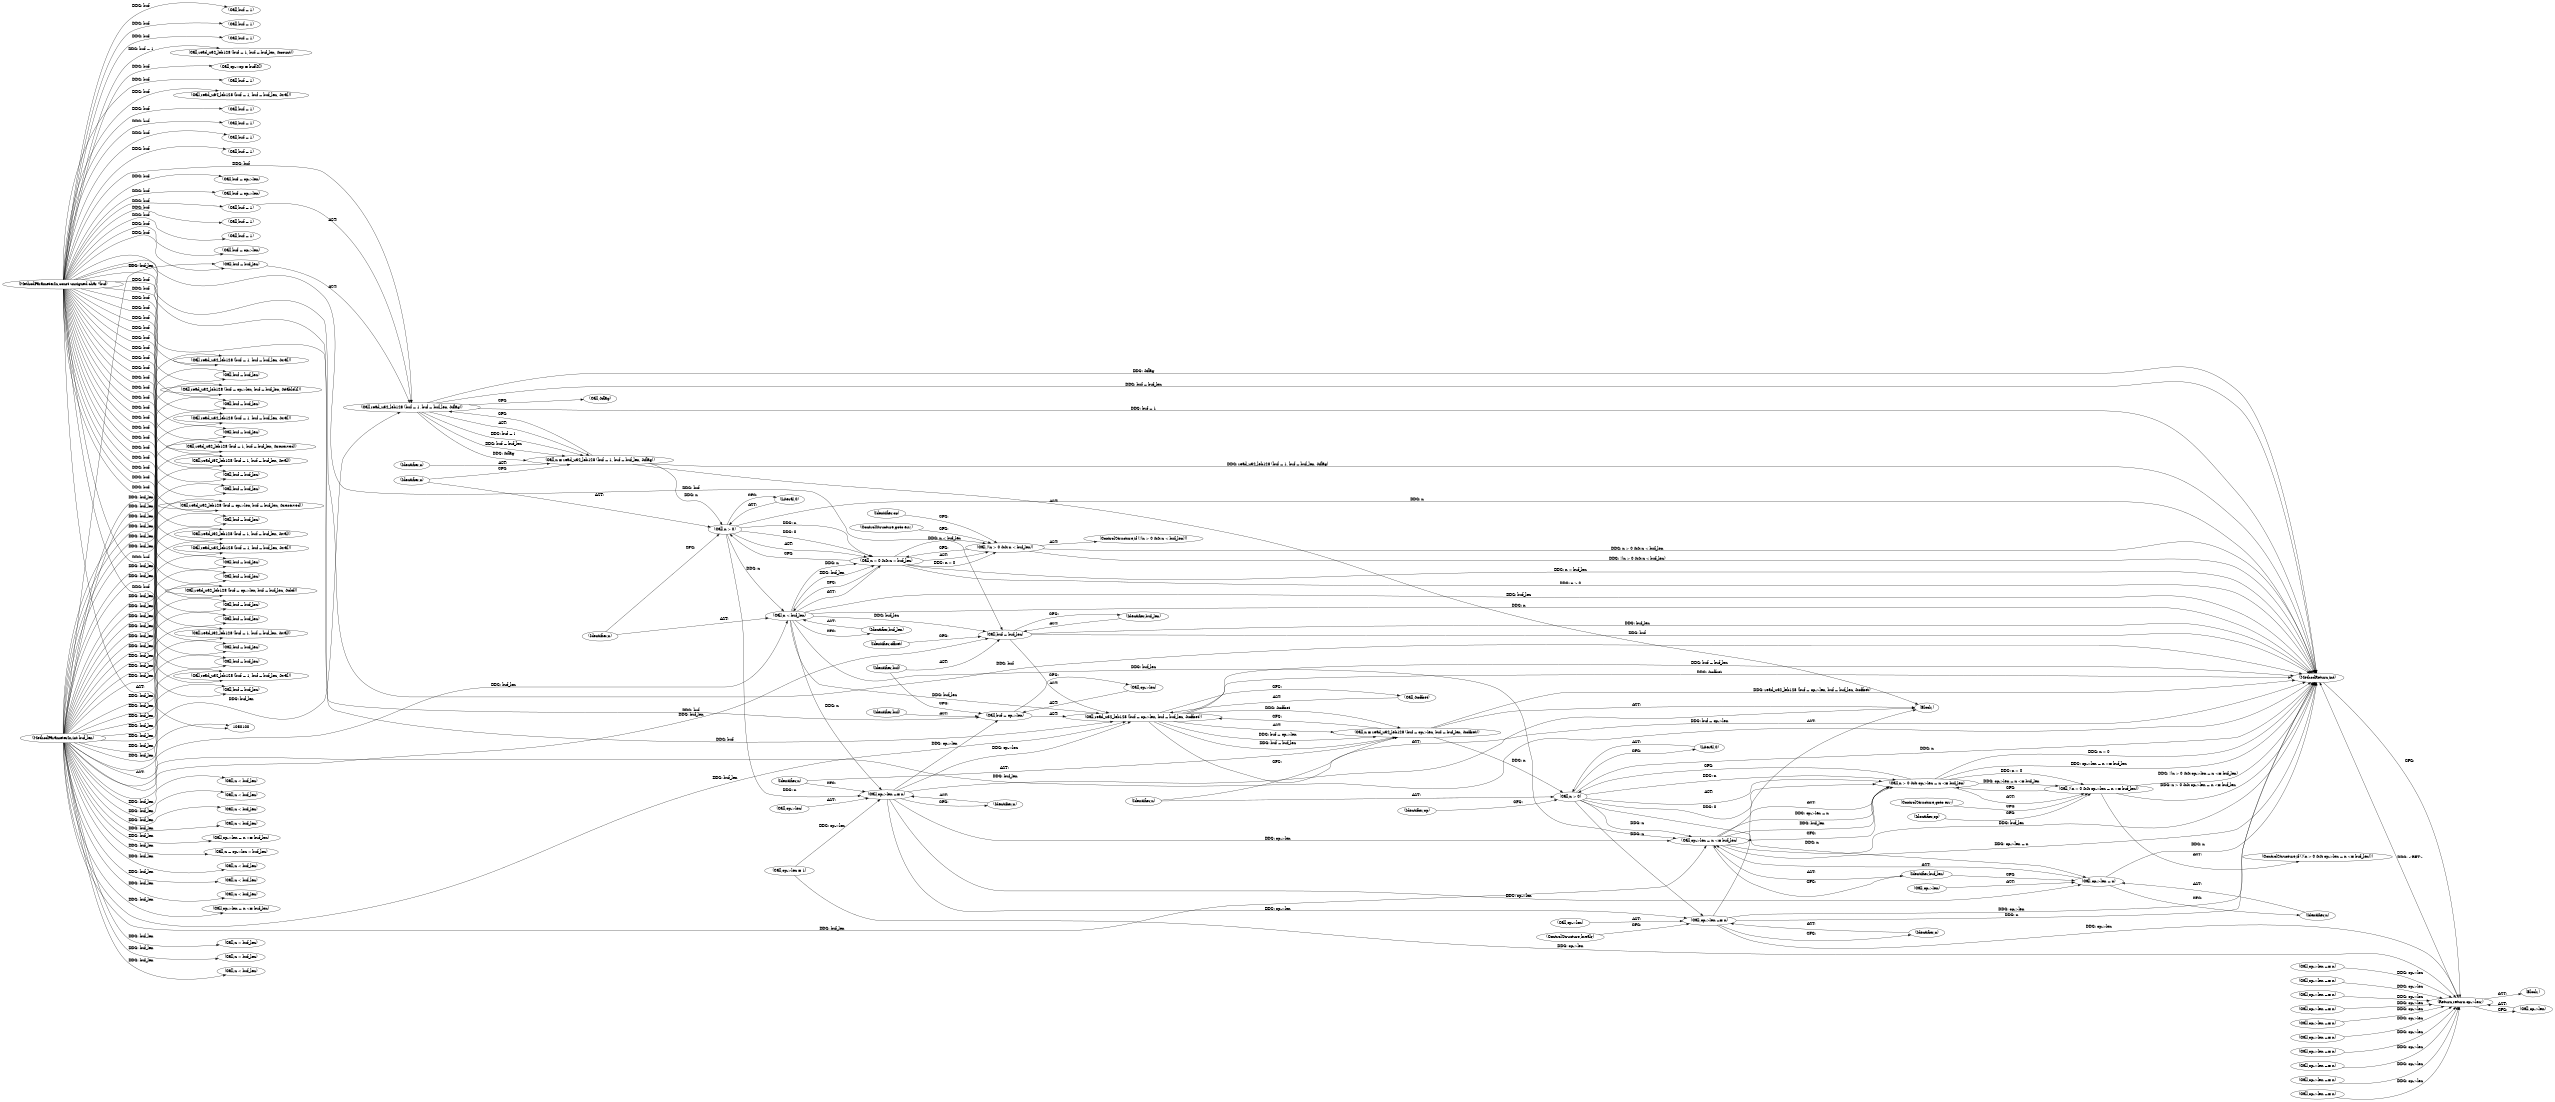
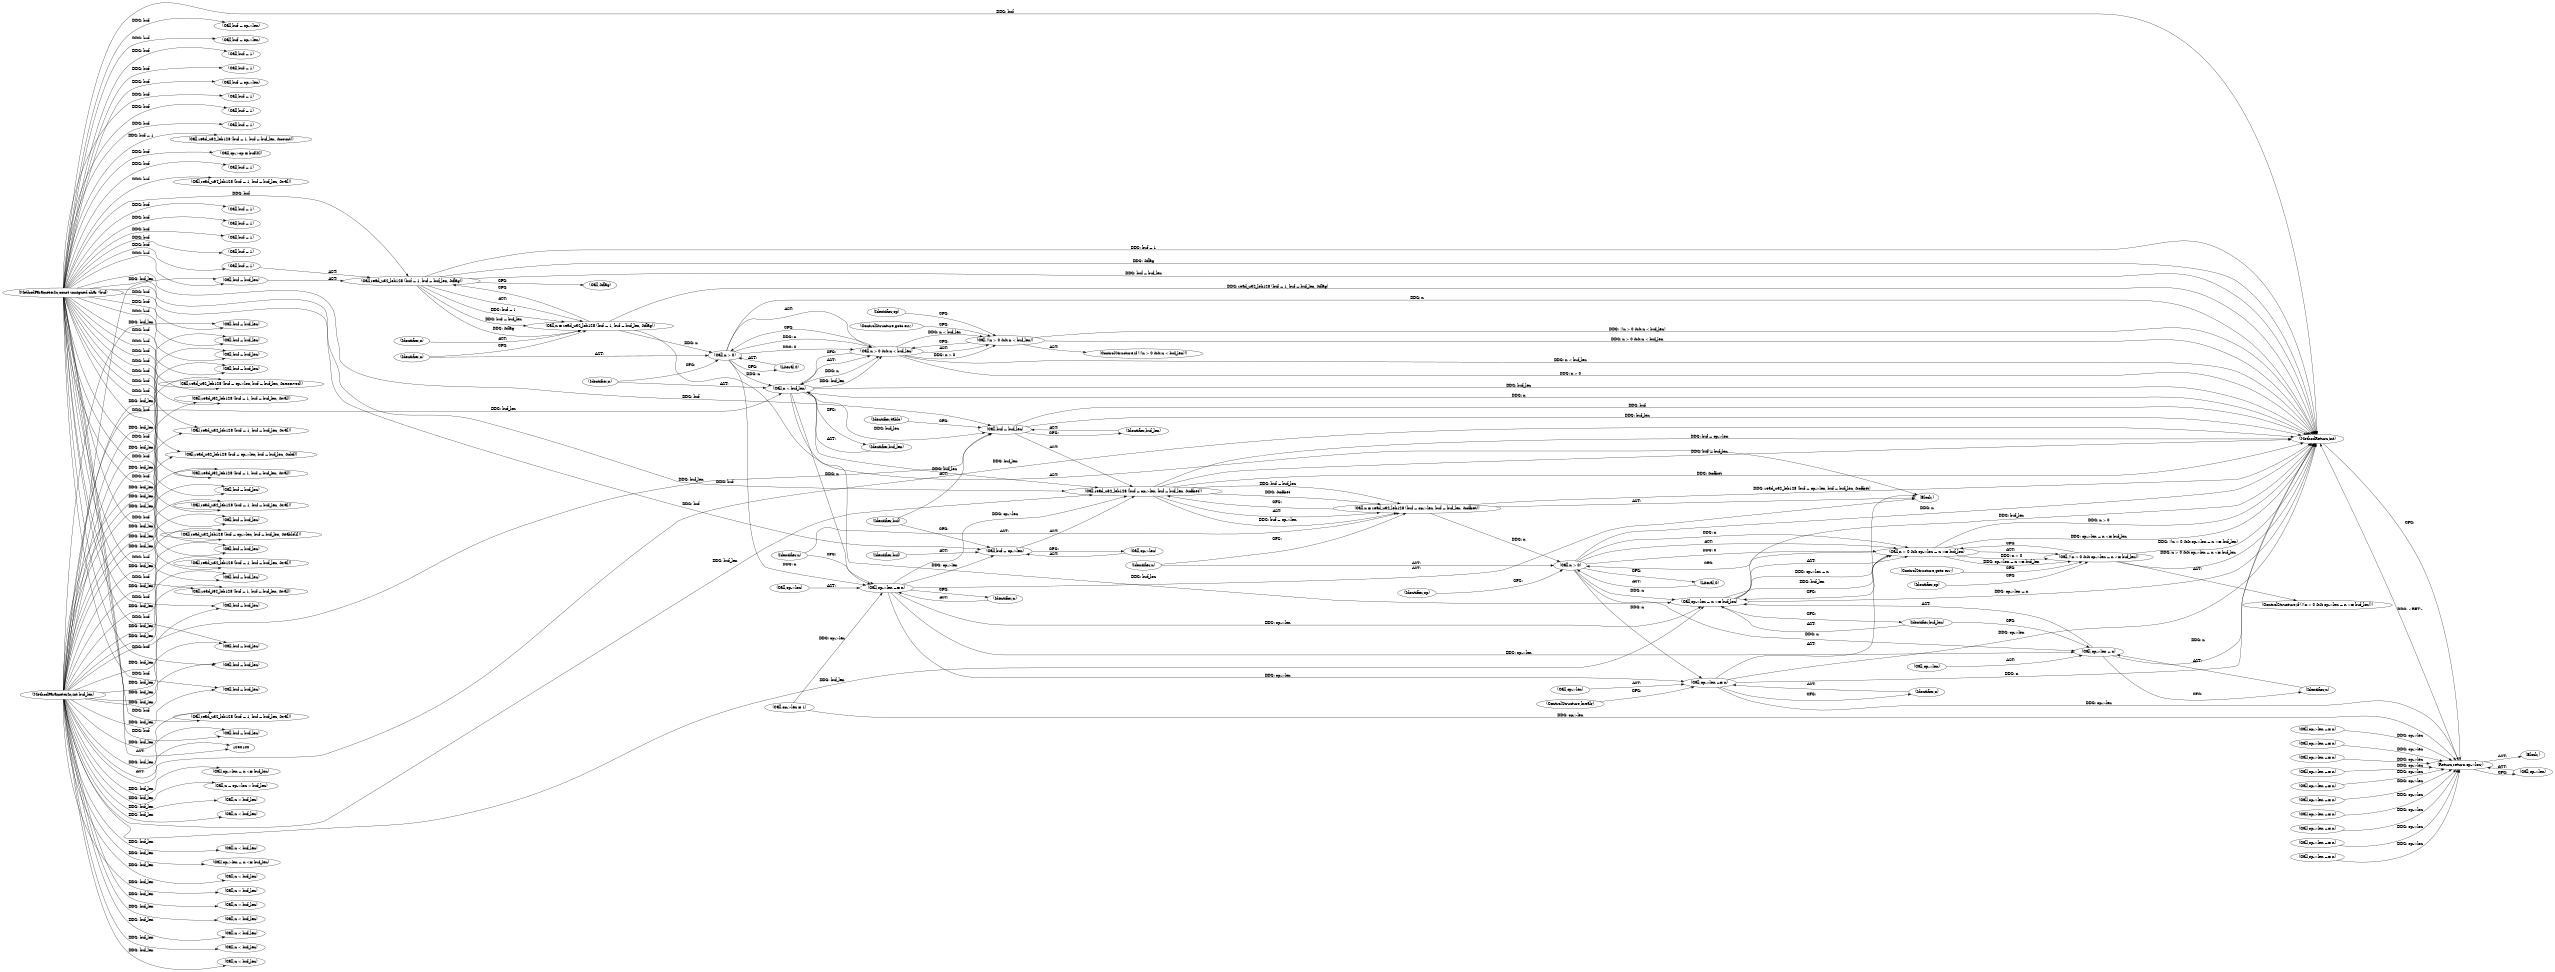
node "(Call,read_u32_leb128 (buf + 1, buf + buf_len, &reserved))": removed
node "(Identifier,offset)": label "(Identifier,offset)" -> "(Identifier,table)"
node "(Call,&offset)": removed
edge "(MethodParameterIn,int buf_len)" -> "(Call,read_u32_leb128 (buf + 1, buf + buf_len, &flag))": removed, label "DDG: buf_len"
